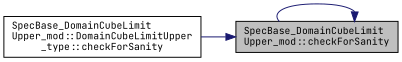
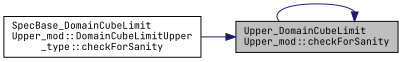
node "SpecBase_DomainCubeLimit Upper_mod::checkForSanity": label "SpecBase_DomainCubeLimit Upper_mod::checkForSanity" -> "Upper_DomainCubeLimit Upper_mod::checkForSanity"
